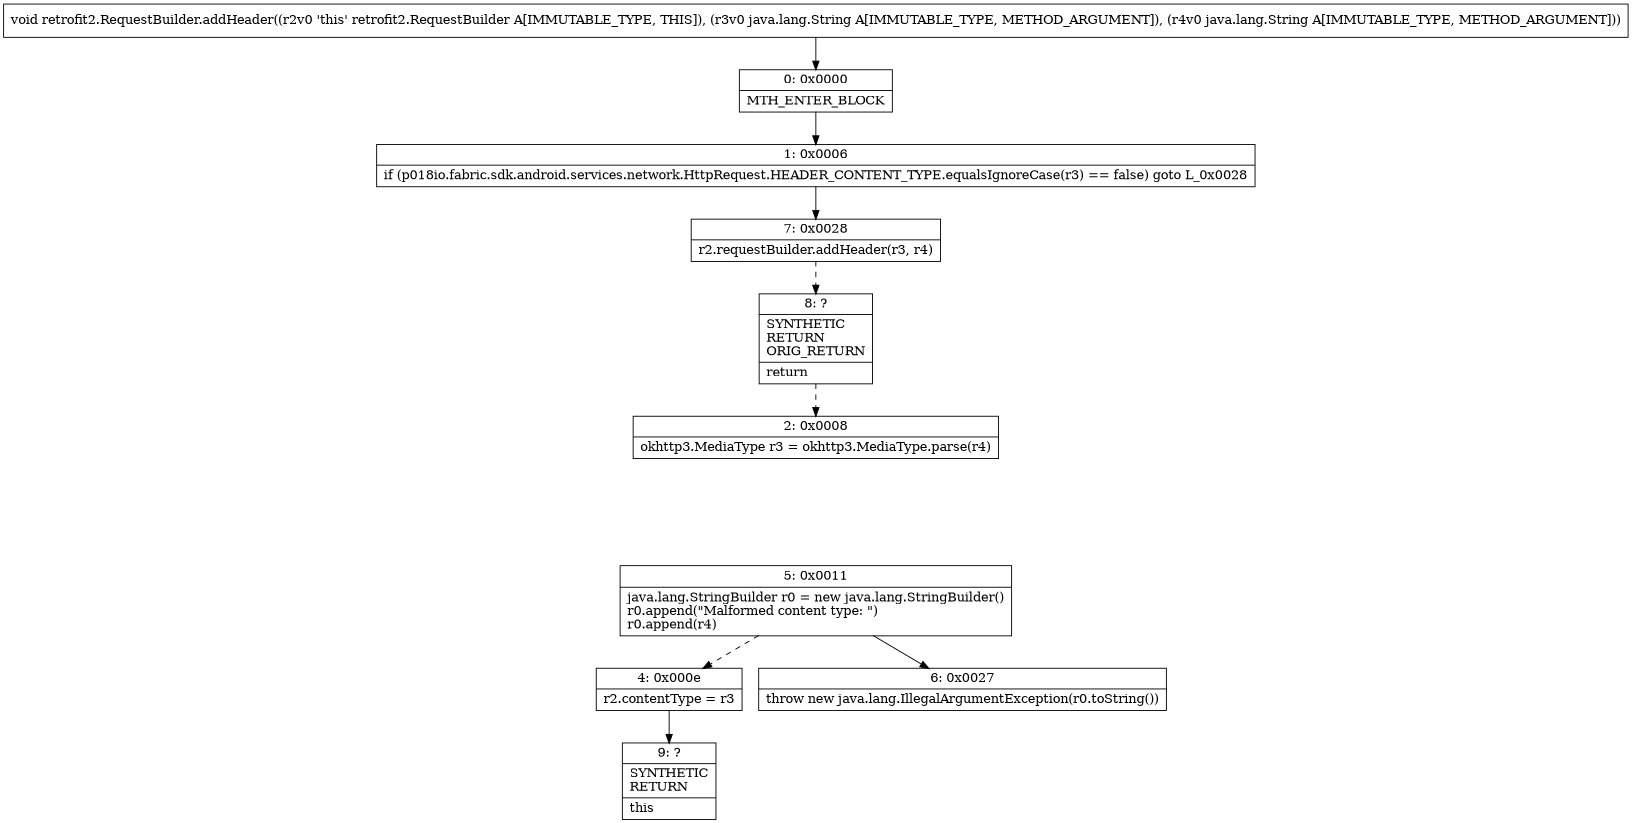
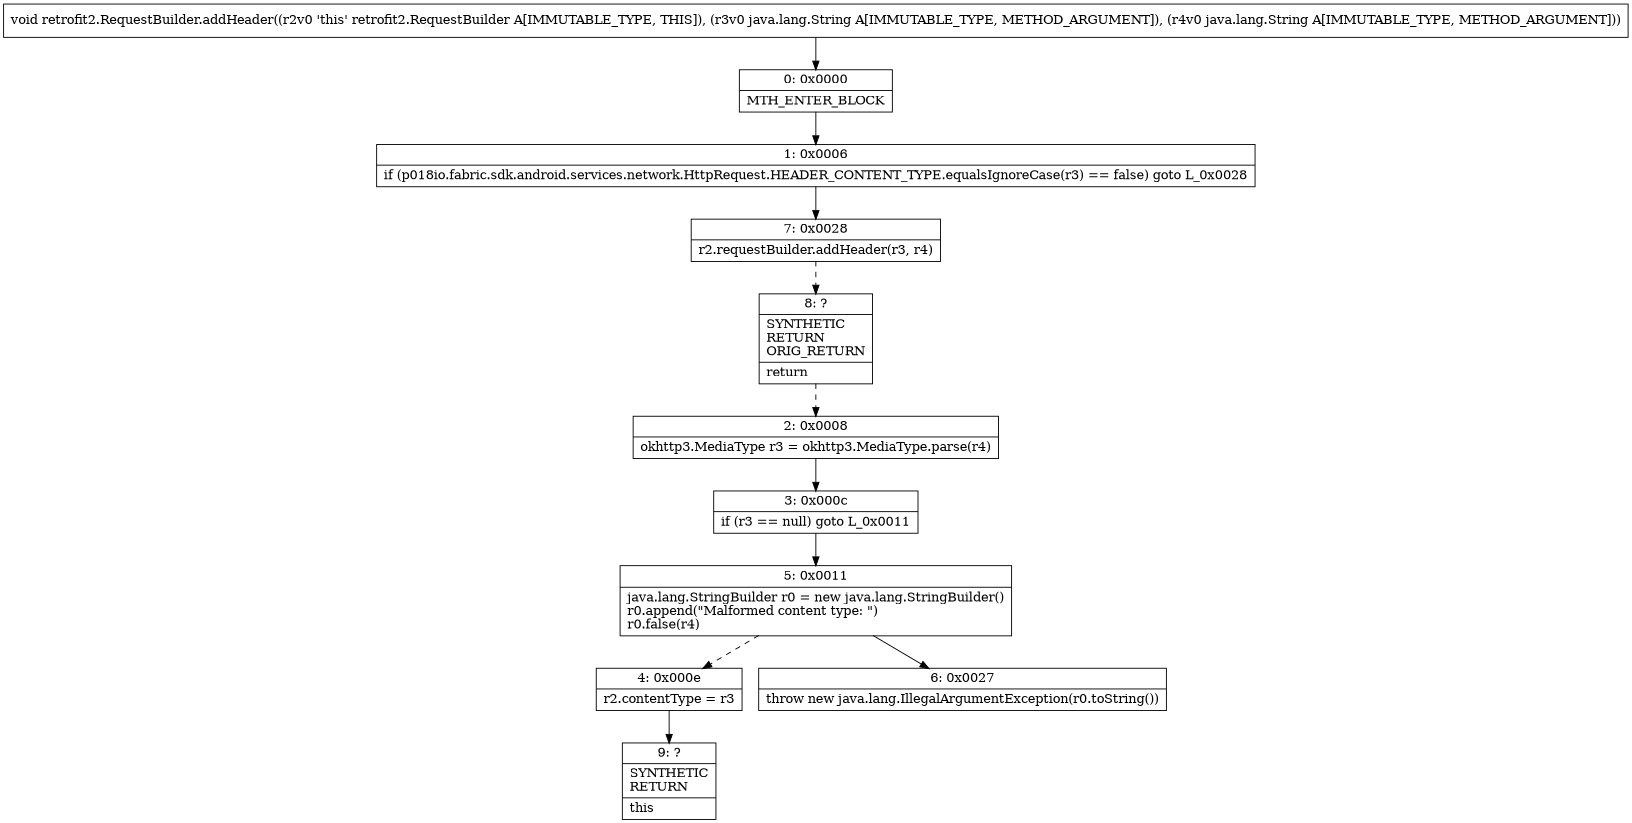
node "3: 0x000c": added
node "5: 0x0011": text "r0.append(r4)" -> "r0.false(r4)"
